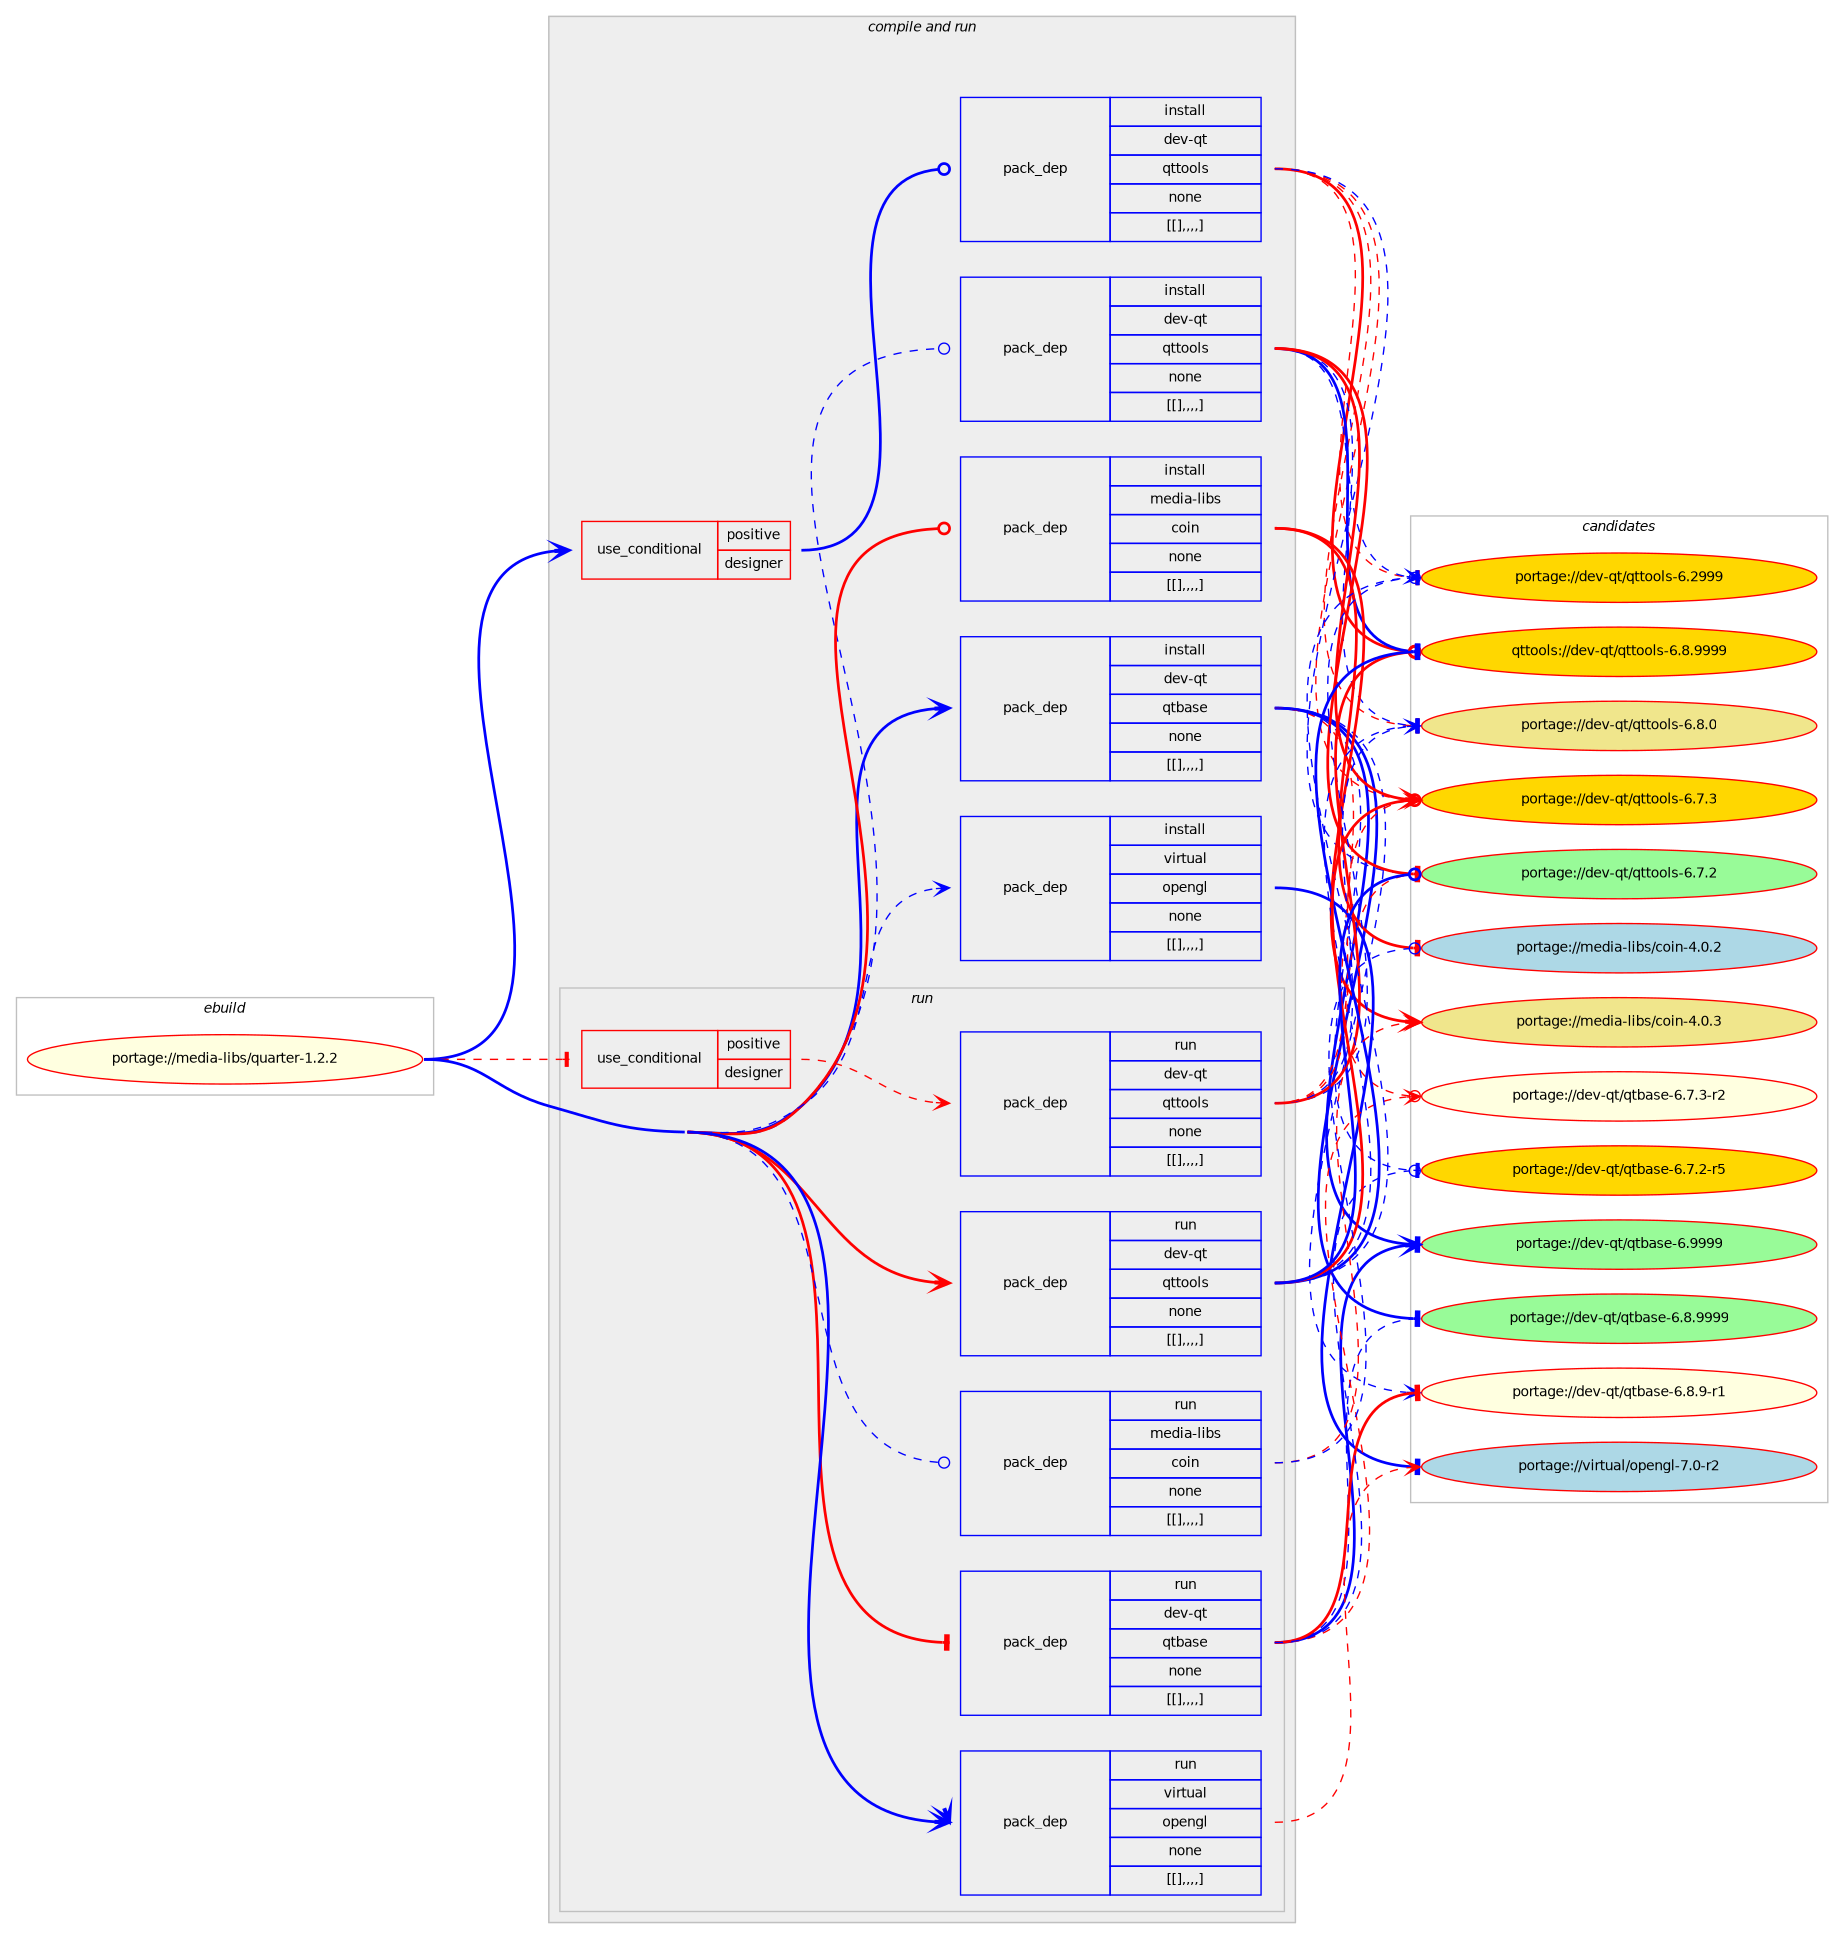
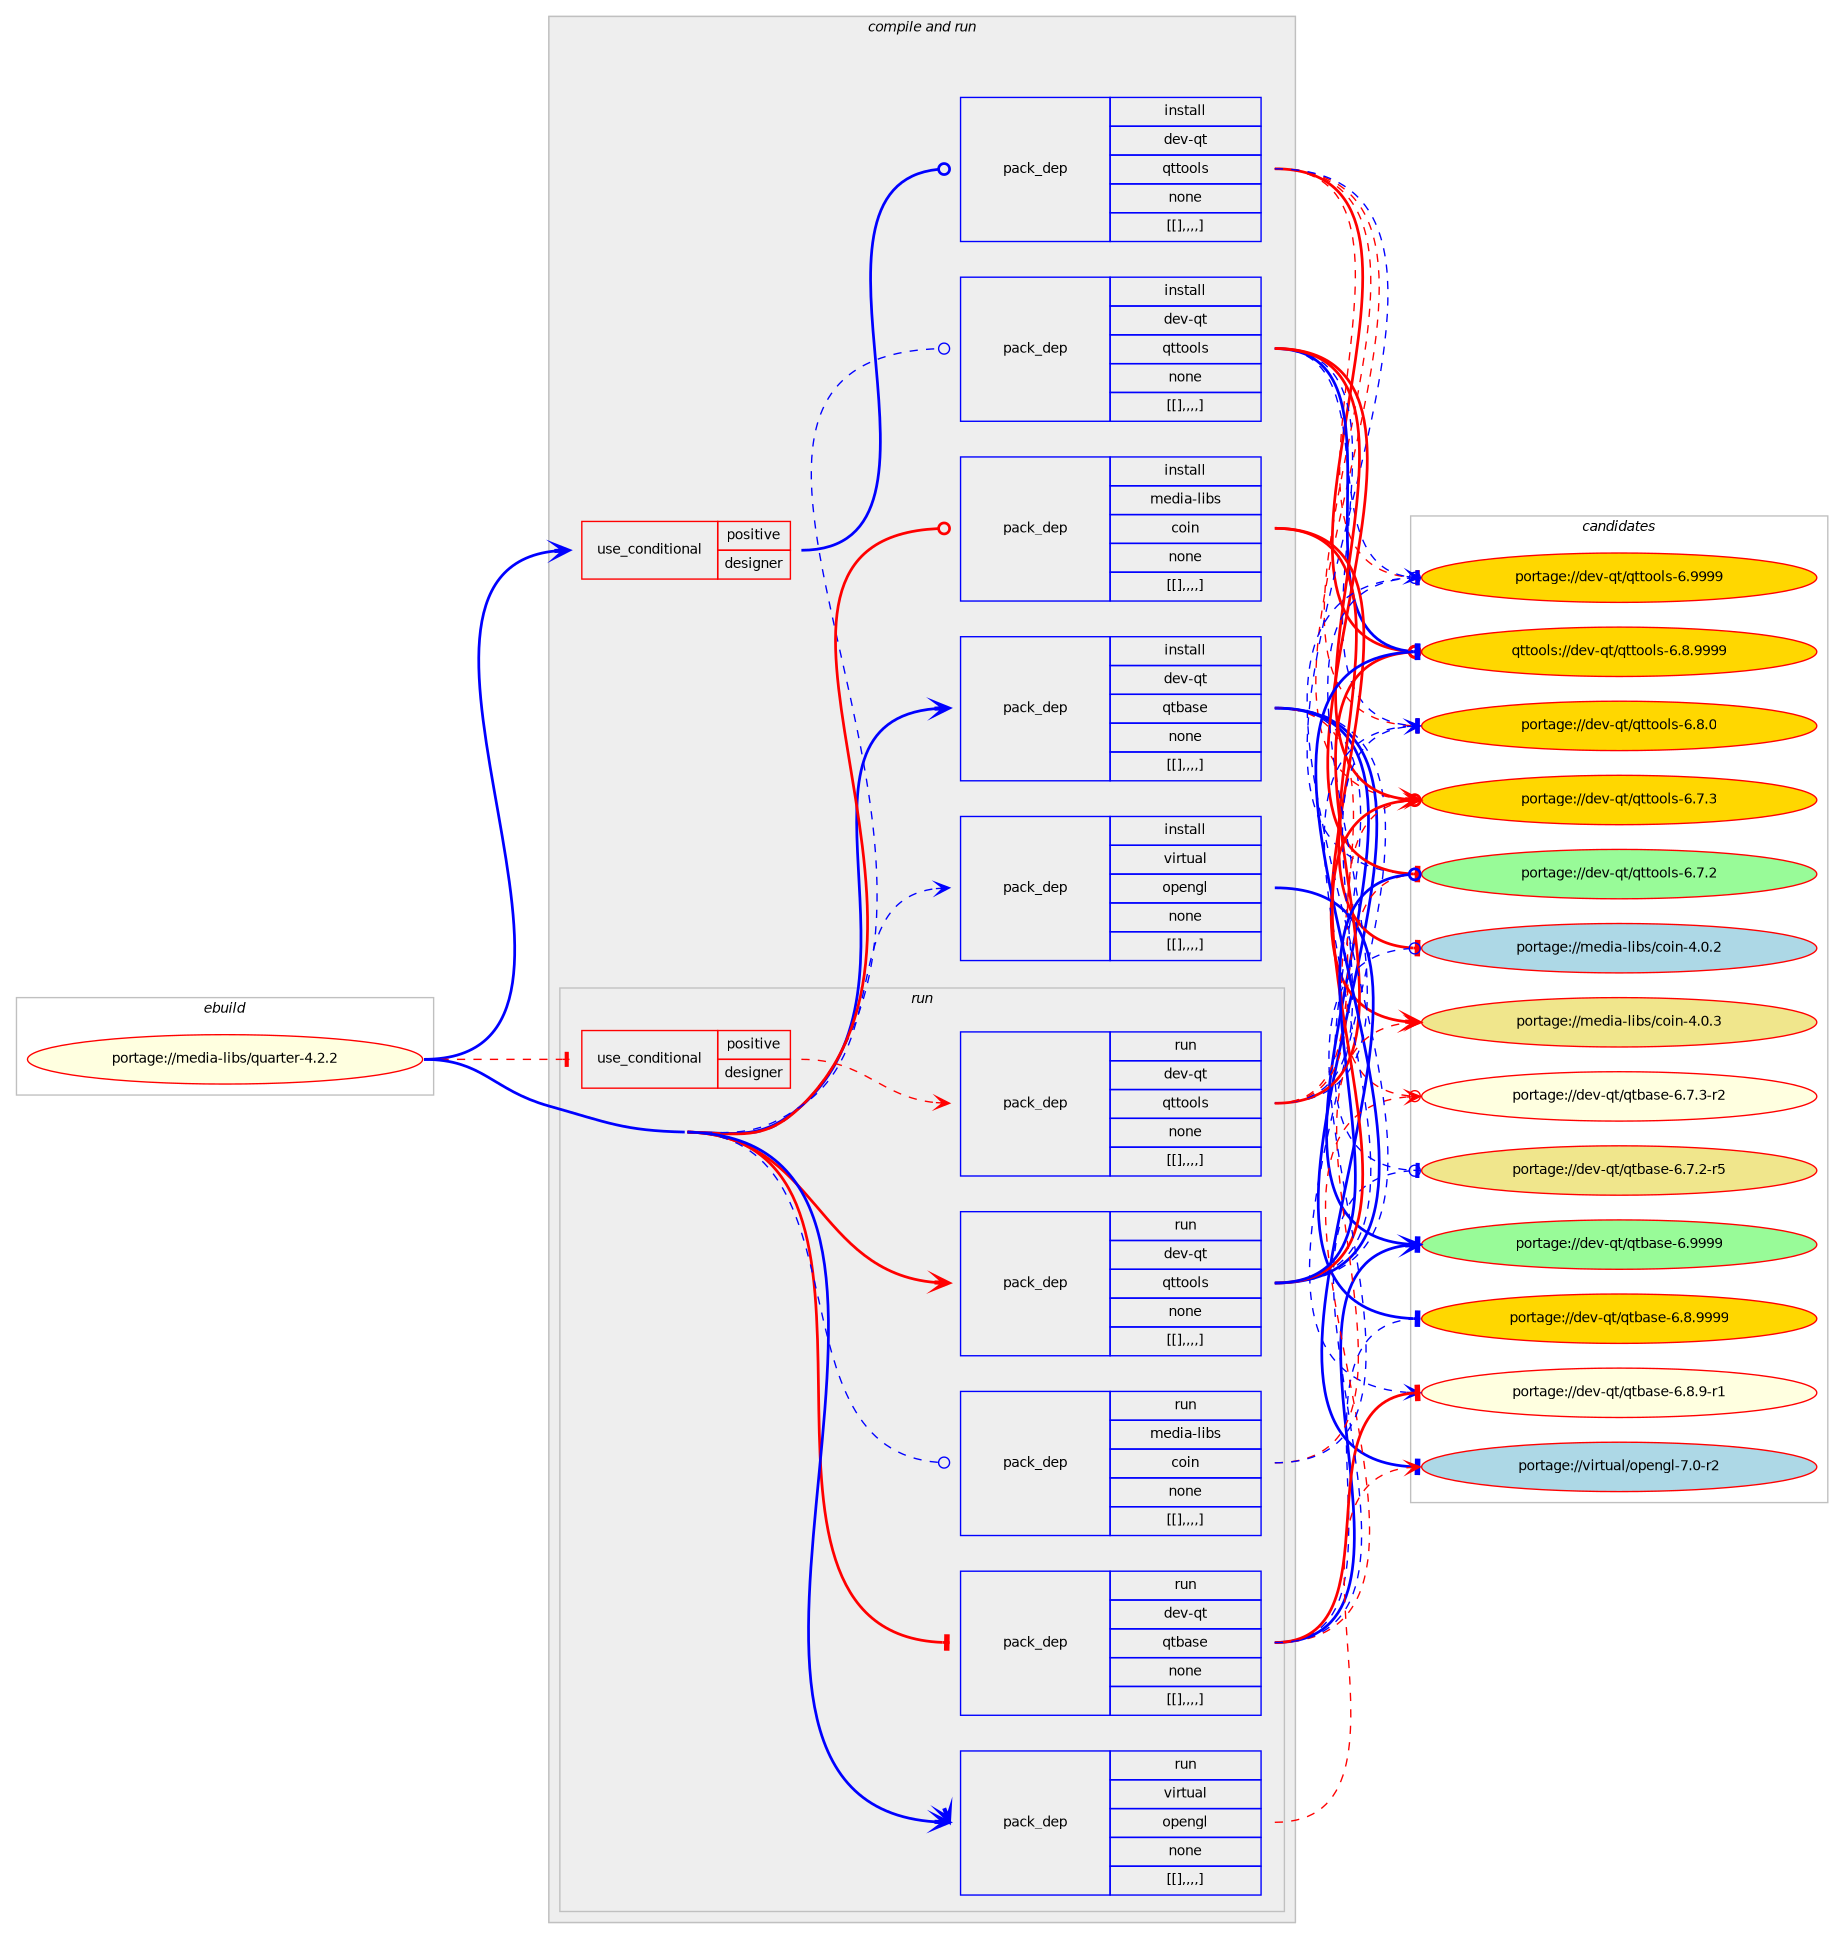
node "portage://dev-qt/qttools-6.2999": label "portage://dev-qt/qttools-6.2999" -> "portage://dev-qt/qttools-6.9999"
node "portage://dev-qt/qttools-6.8.0": fillcolor khaki -> gold
node "portage://media-libs/quarter-1.2.2": label "portage://media-libs/quarter-1.2.2" -> "portage://media-libs/quarter-4.2.2"
node "portage://dev-qt/qtbase-6.7.2-r5": fillcolor gold -> khaki
node "portage://dev-qt/qtbase-6.8.9999": fillcolor palegreen -> gold
